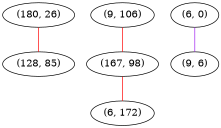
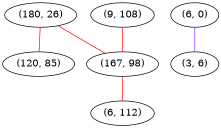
node "(9, 106)": label "(9, 106)" -> "(9, 108)"
edge "(180, 26)" -- "(167, 98)": added
node "(128, 85)": label "(128, 85)" -> "(120, 85)"
node "(9, 6)": label "(9, 6)" -> "(3, 6)"
node "(6, 172)": label "(6, 172)" -> "(6, 112)"
